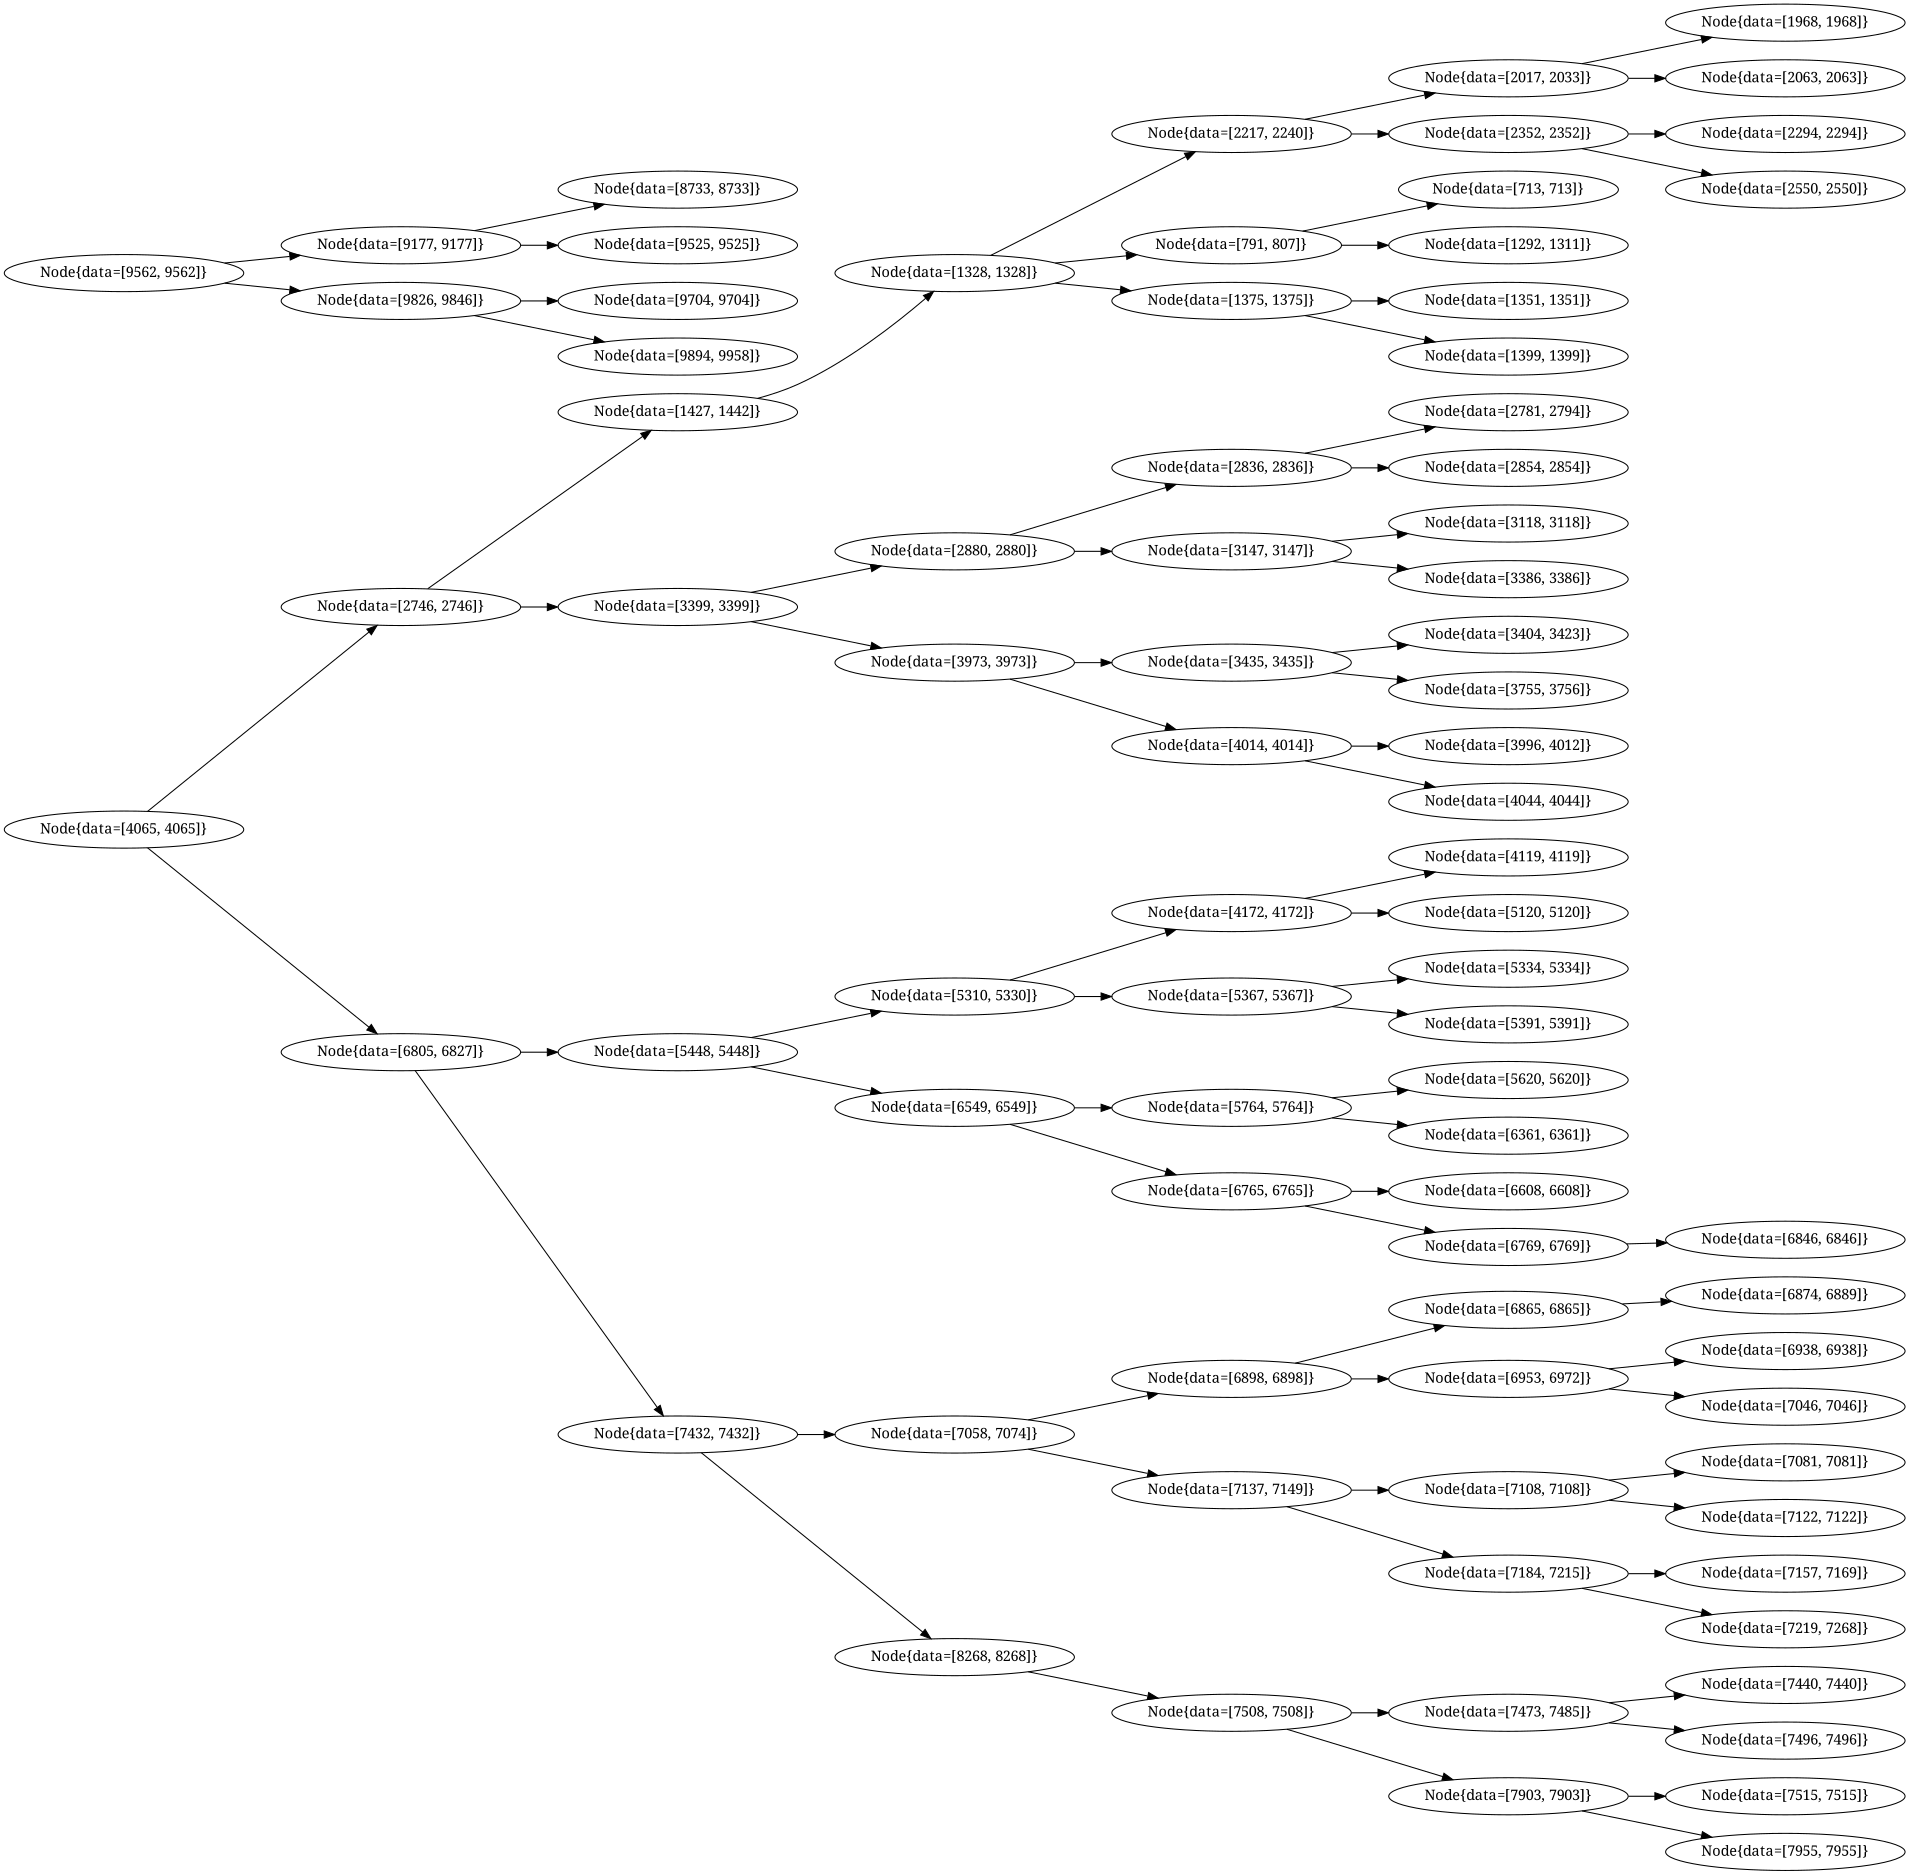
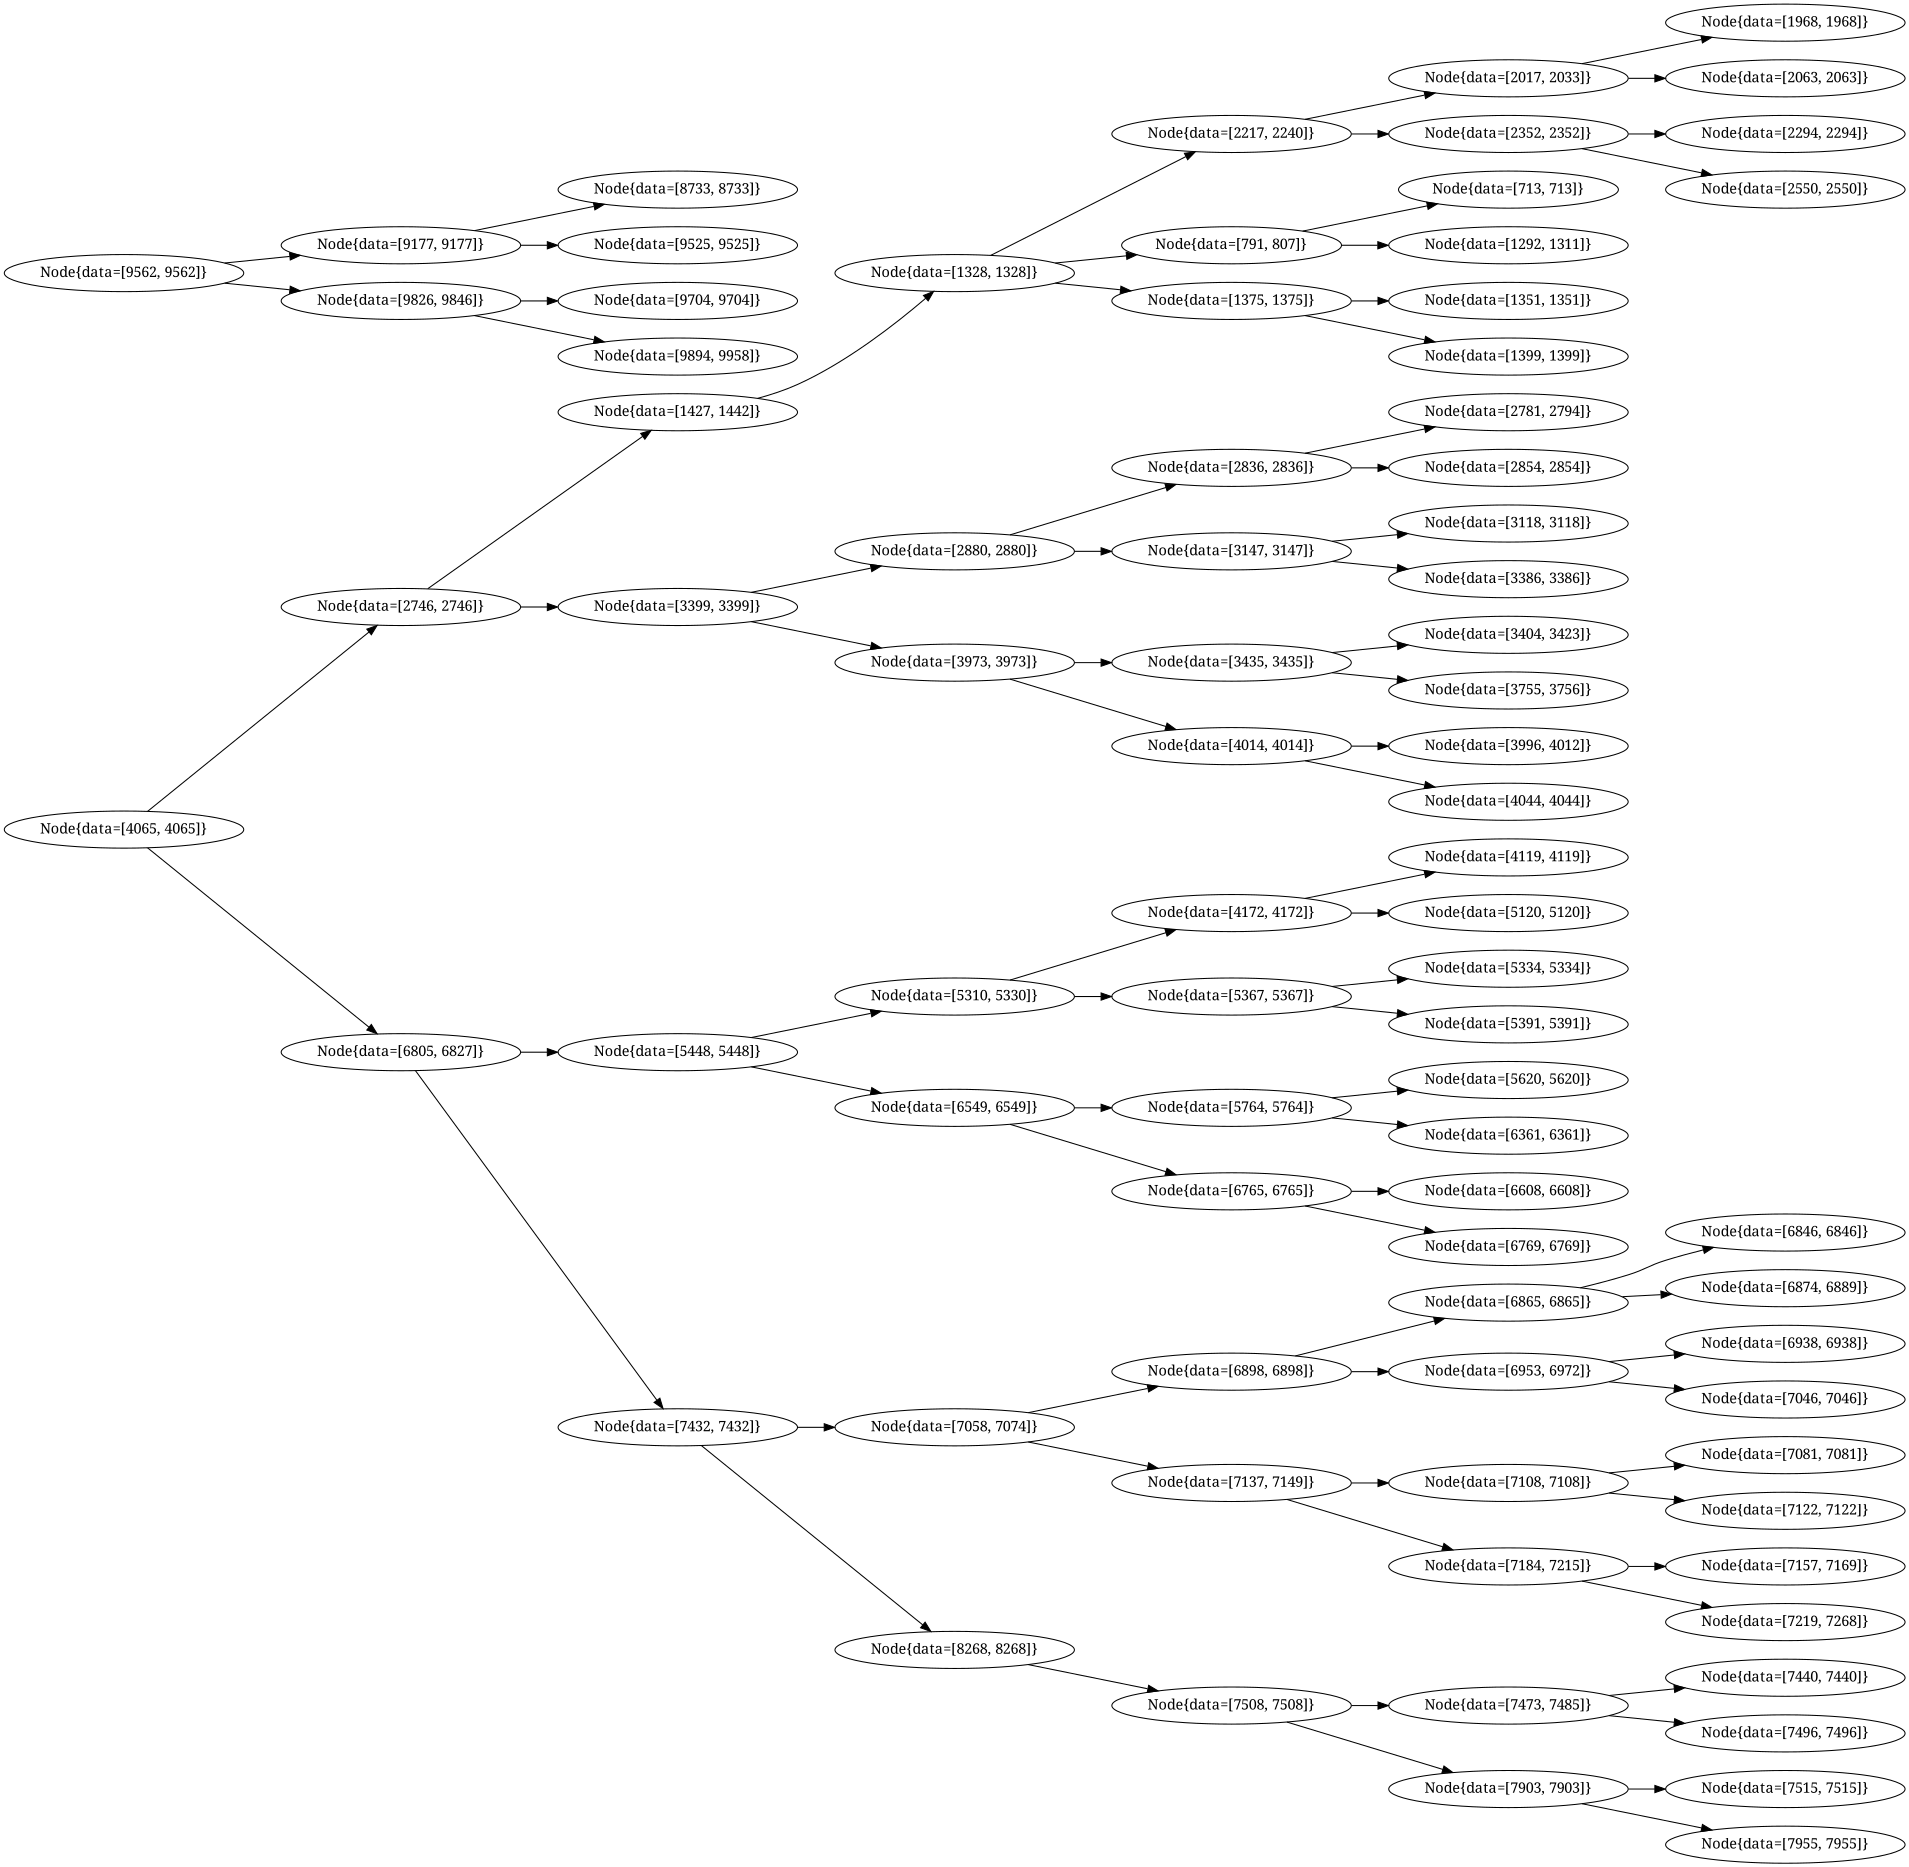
edge "Node{data=[6769, 6769]}" -> "Node{data=[6846, 6846]}": now "Node{data=[6865, 6865]}" -> "Node{data=[6846, 6846]}"
